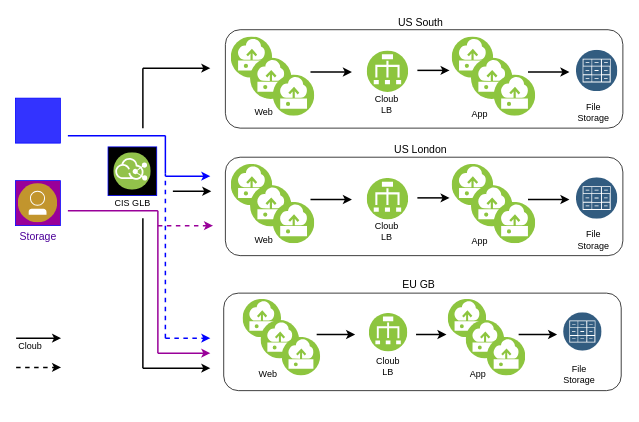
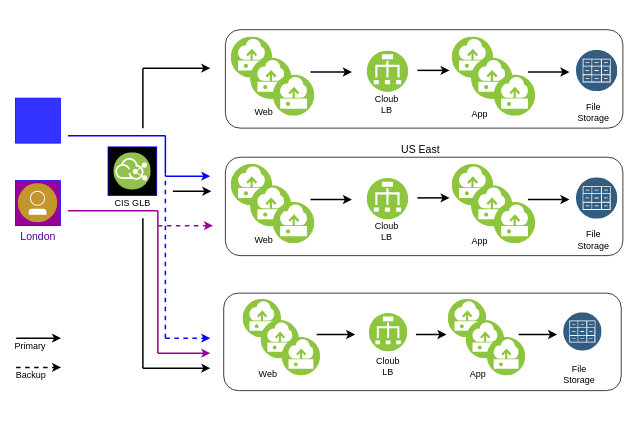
node "US South": removed
node "US London": label "US London" -> "US East"
node "Storage": label "Storage" -> "London"
node "EU GB": removed
node "Cloub": label "Cloub" -> "Primary"
node "Backup": added
